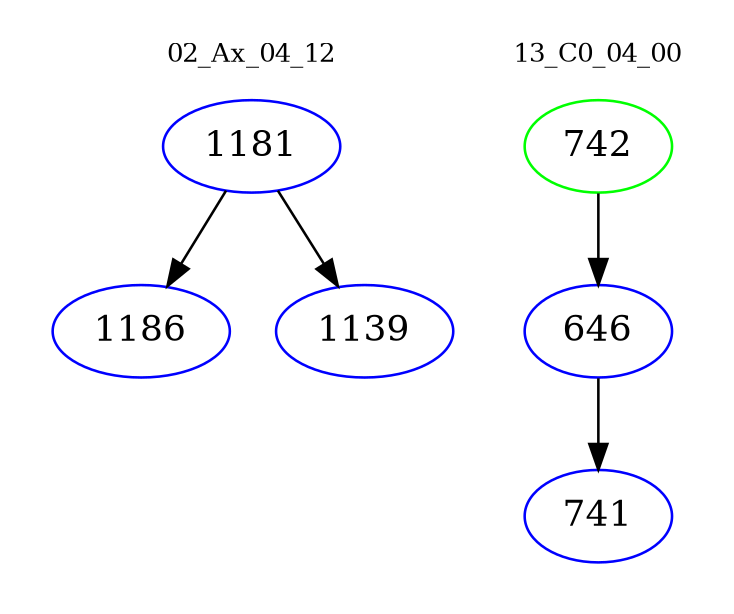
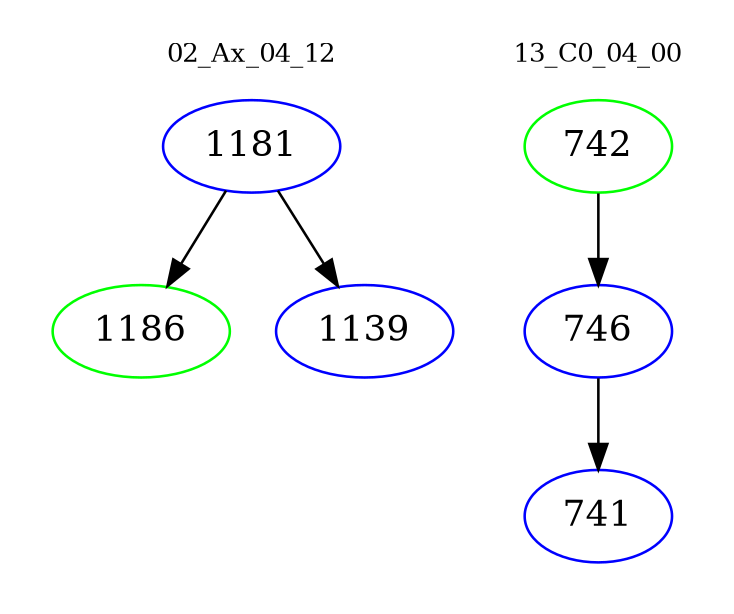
node "1186": color blue -> green
node "646": label "646" -> "746"
